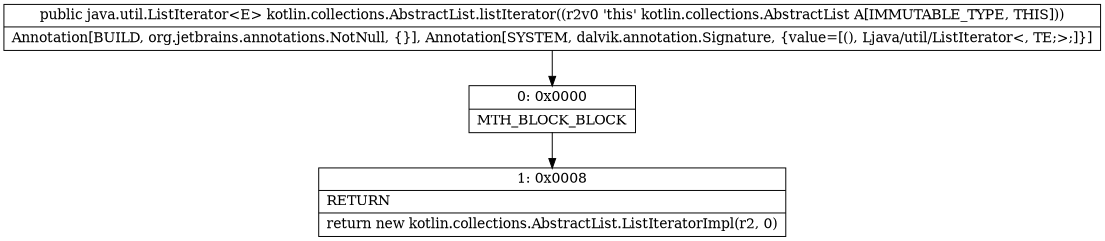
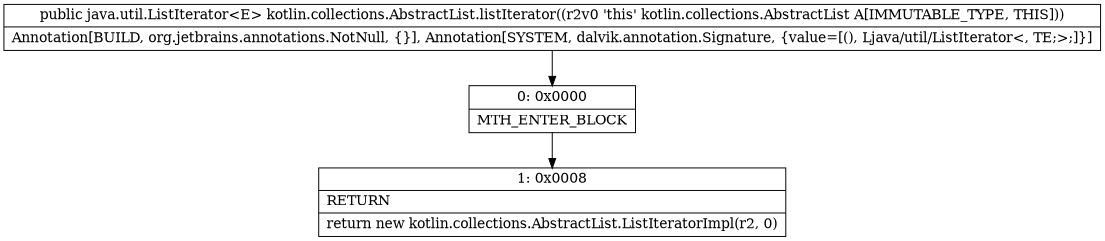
node "0: 0x0000": text "MTH_BLOCK_BLOCK" -> "MTH_ENTER_BLOCK"
